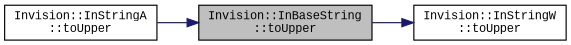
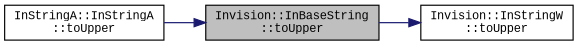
node "Invision::InStringA ::toUpper": label "Invision::InStringA ::toUpper" -> "InStringA::InStringA ::toUpper"
